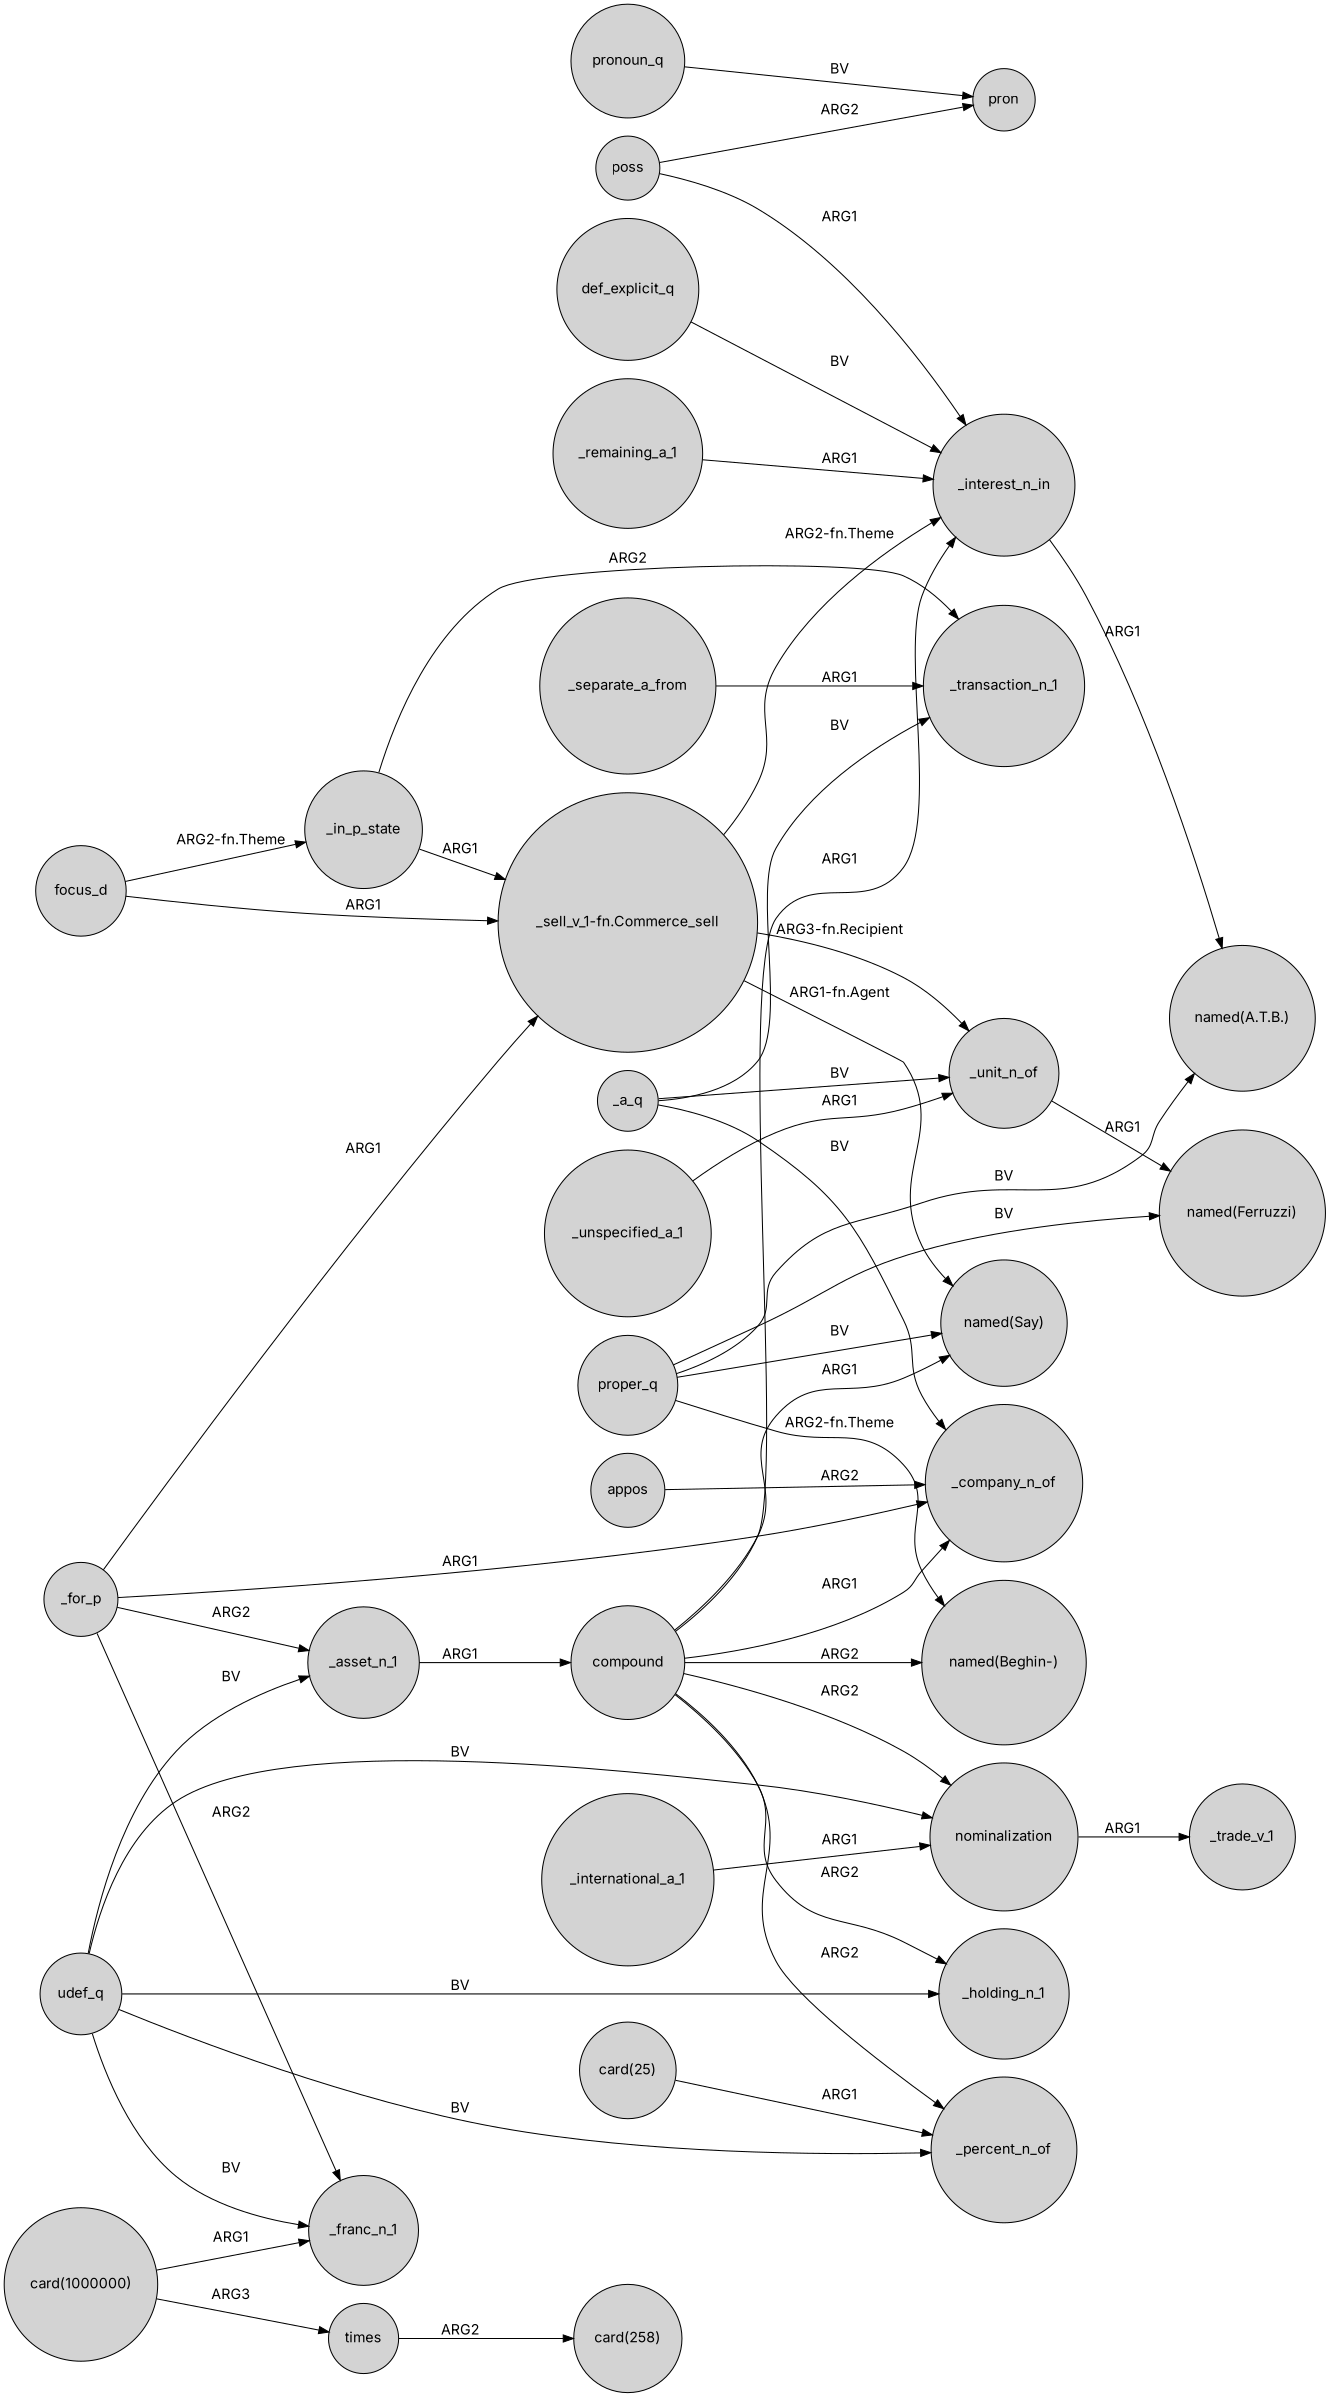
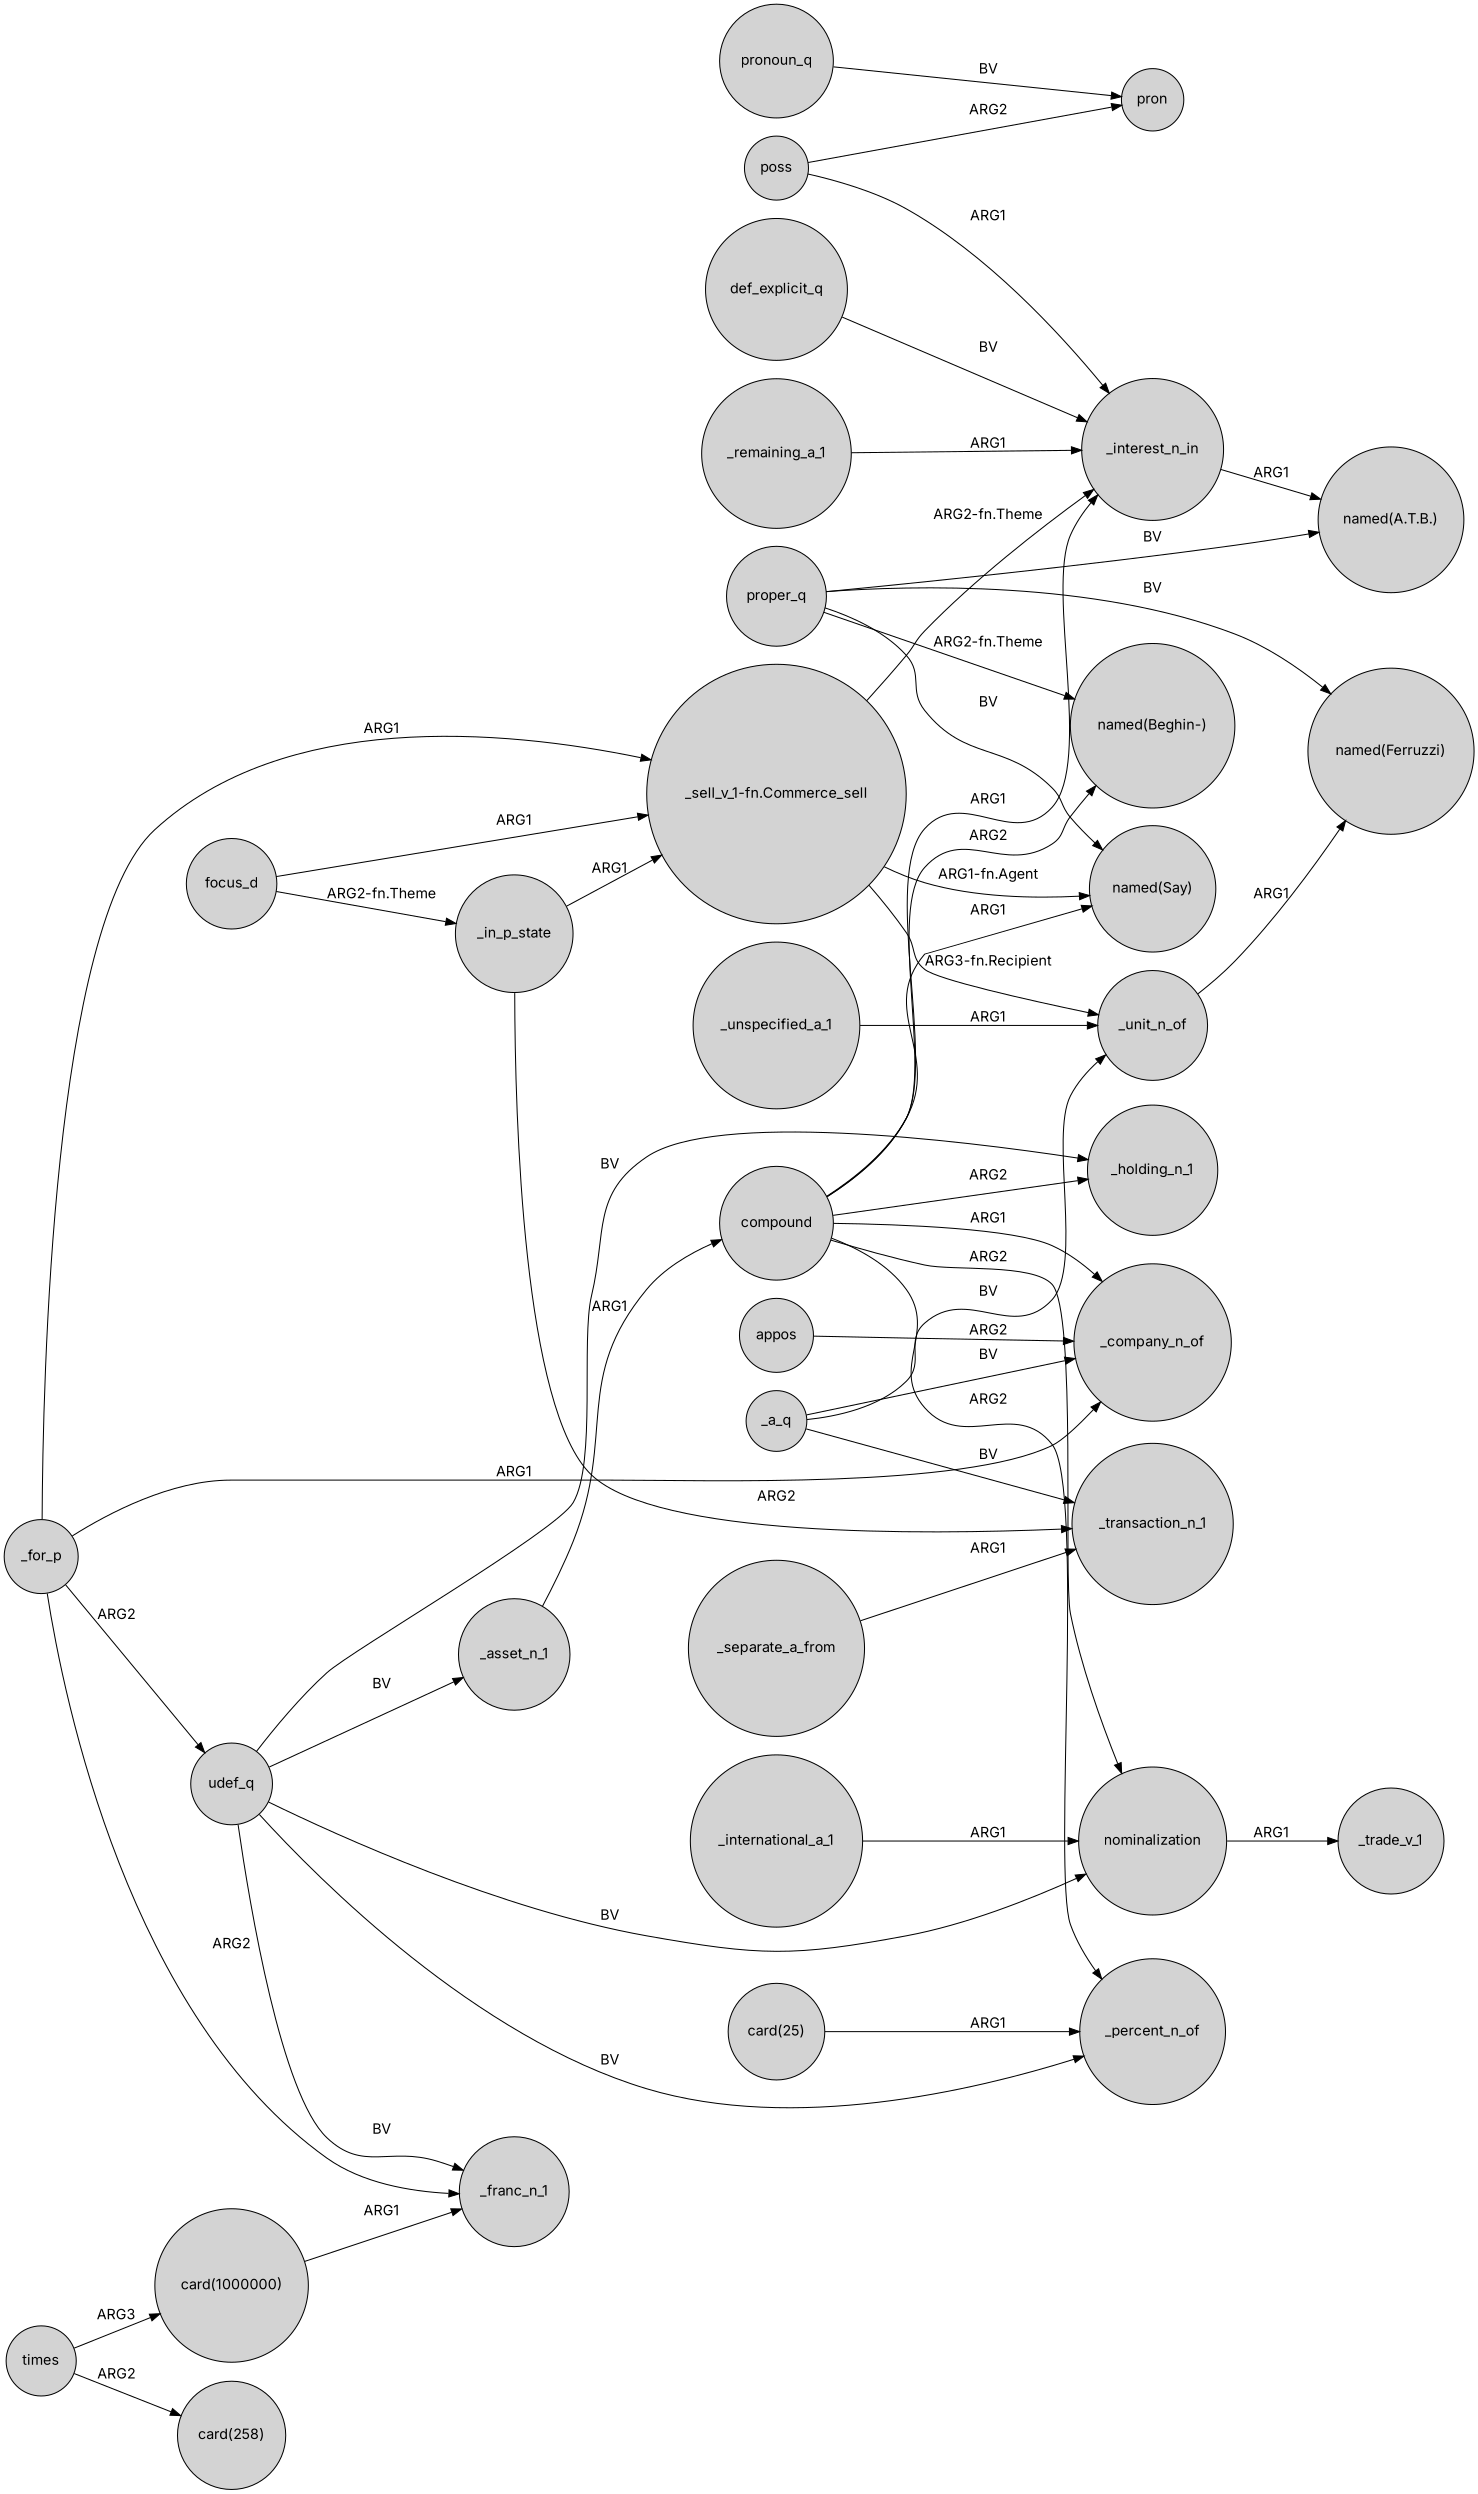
edge "_for_p" -> "_asset_n_1": now "_for_p" -> "udef_q"
edge "card(1000000)" -> "times": reversed
